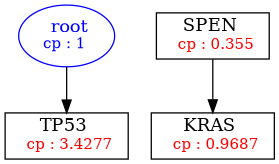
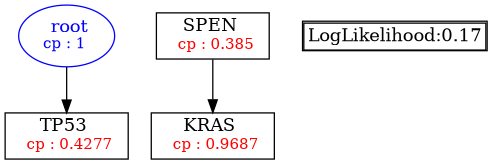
node "LogLikelihood:0.17": added
node "SPEN": text "cp : 0.355" -> "cp : 0.385"
node "TP53": text "cp : 3.4277" -> "cp : 0.4277"
